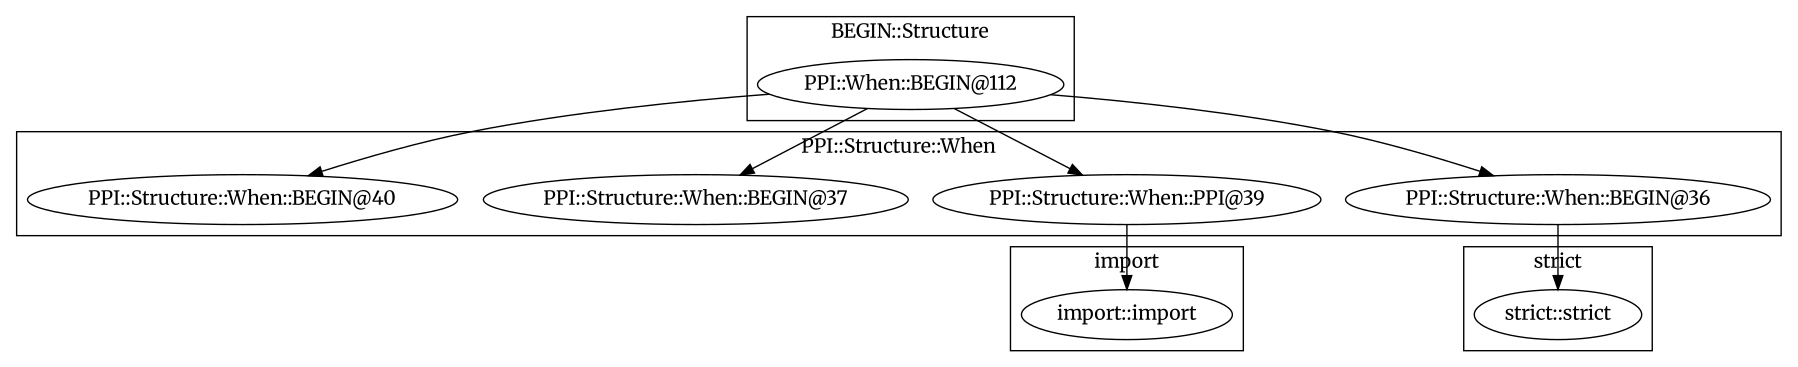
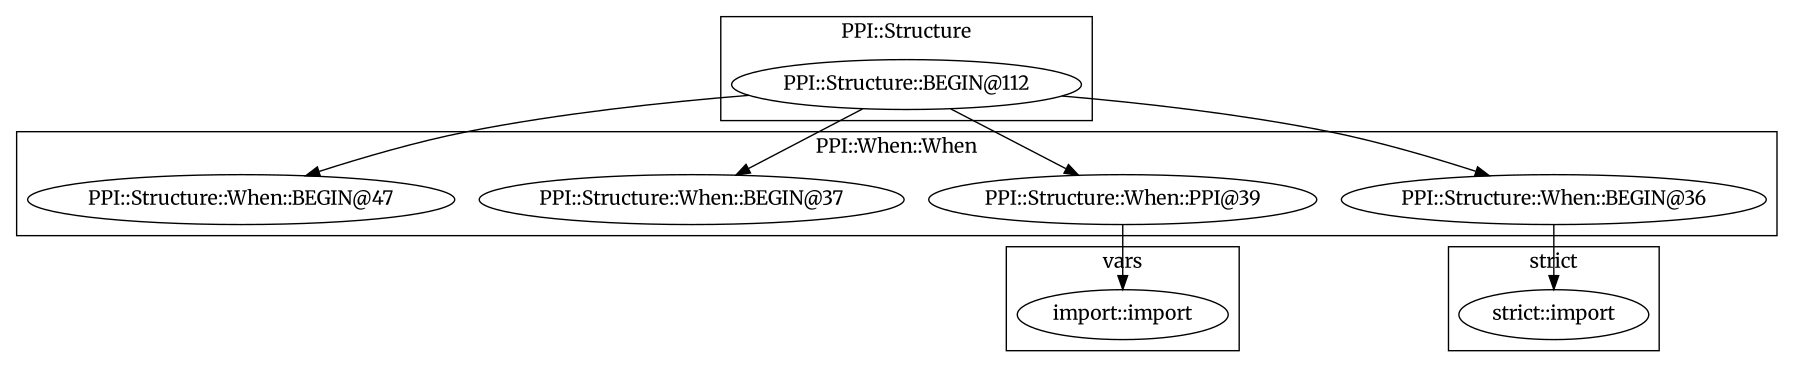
cluster "BEGIN::Structure": label "BEGIN::Structure" -> "PPI::Structure"
node "PPI::When::BEGIN@112": label "PPI::When::BEGIN@112" -> "PPI::Structure::BEGIN@112"
cluster "PPI::Structure::When": label "PPI::Structure::When" -> "PPI::When::When"
node "PPI::Structure::When::BEGIN@40": label "PPI::Structure::When::BEGIN@40" -> "PPI::Structure::When::BEGIN@47"
cluster "import": label "import" -> "vars"
node "strict::strict": label "strict::strict" -> "strict::import"
